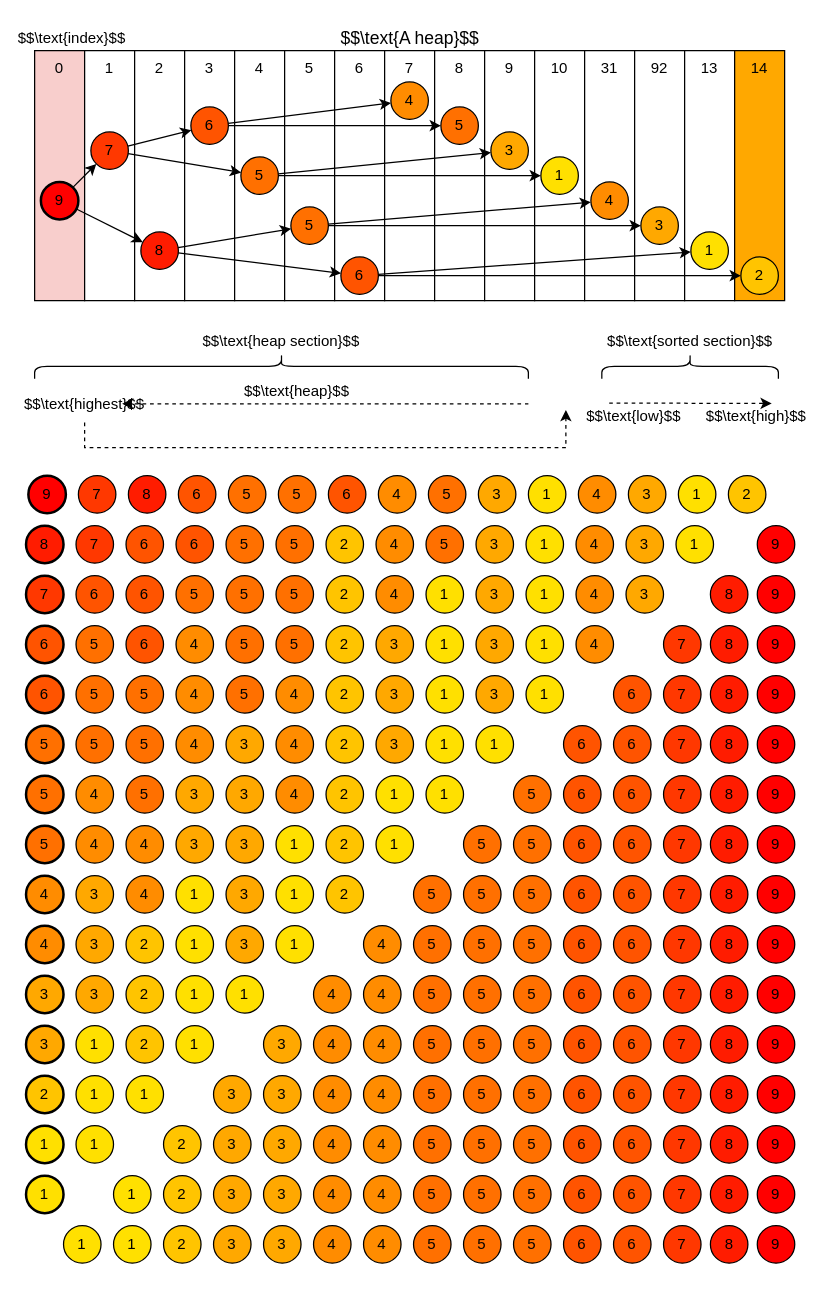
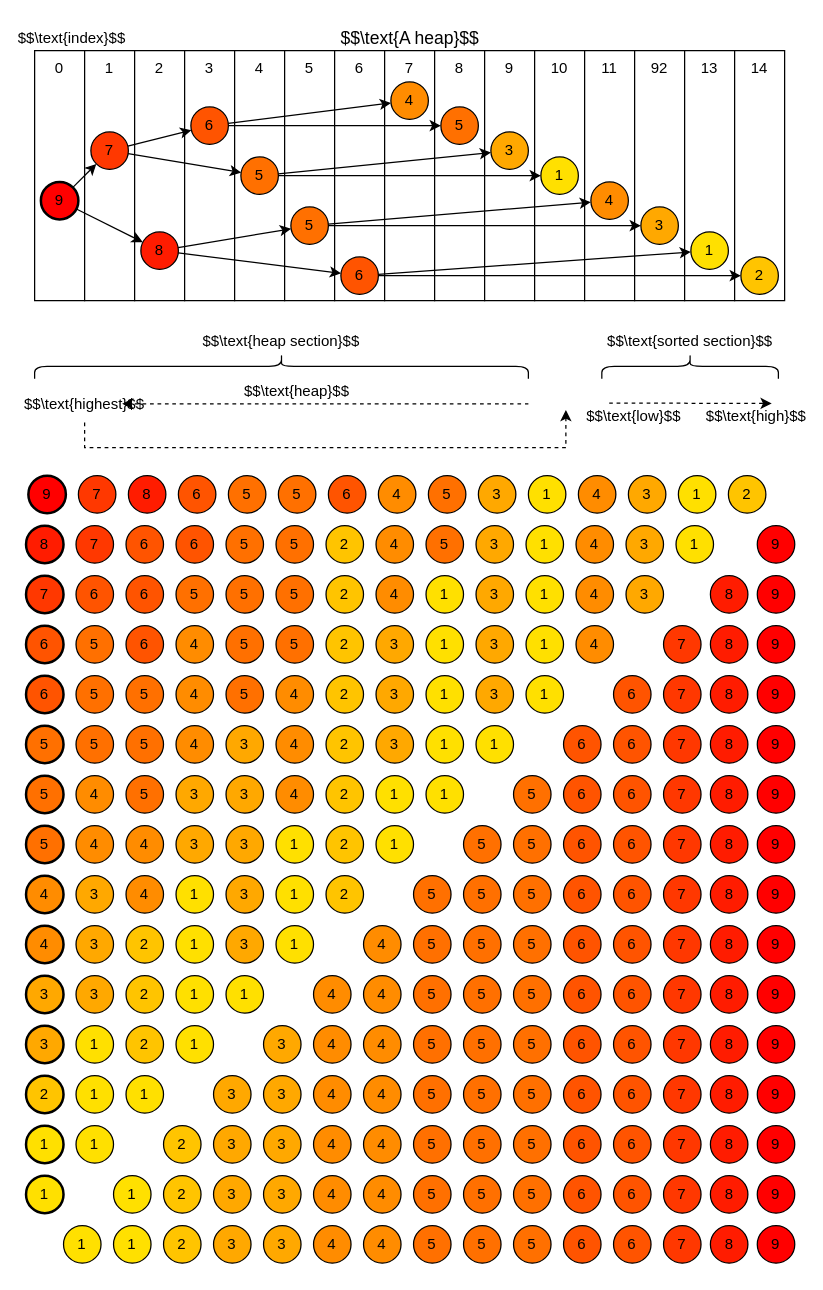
node "31": label "31" -> "11"
node "0": fillcolor #f8cecc -> #ffffff
node "14": fillcolor #ffa800 -> #ffffff
